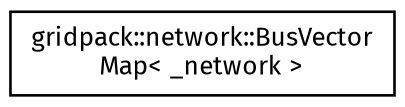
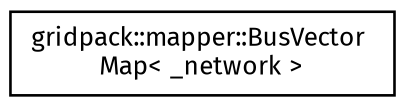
node "gridpack::network::BusVector Map< _network >": label "gridpack::network::BusVector Map< _network >" -> "gridpack::mapper::BusVector Map< _network >"
